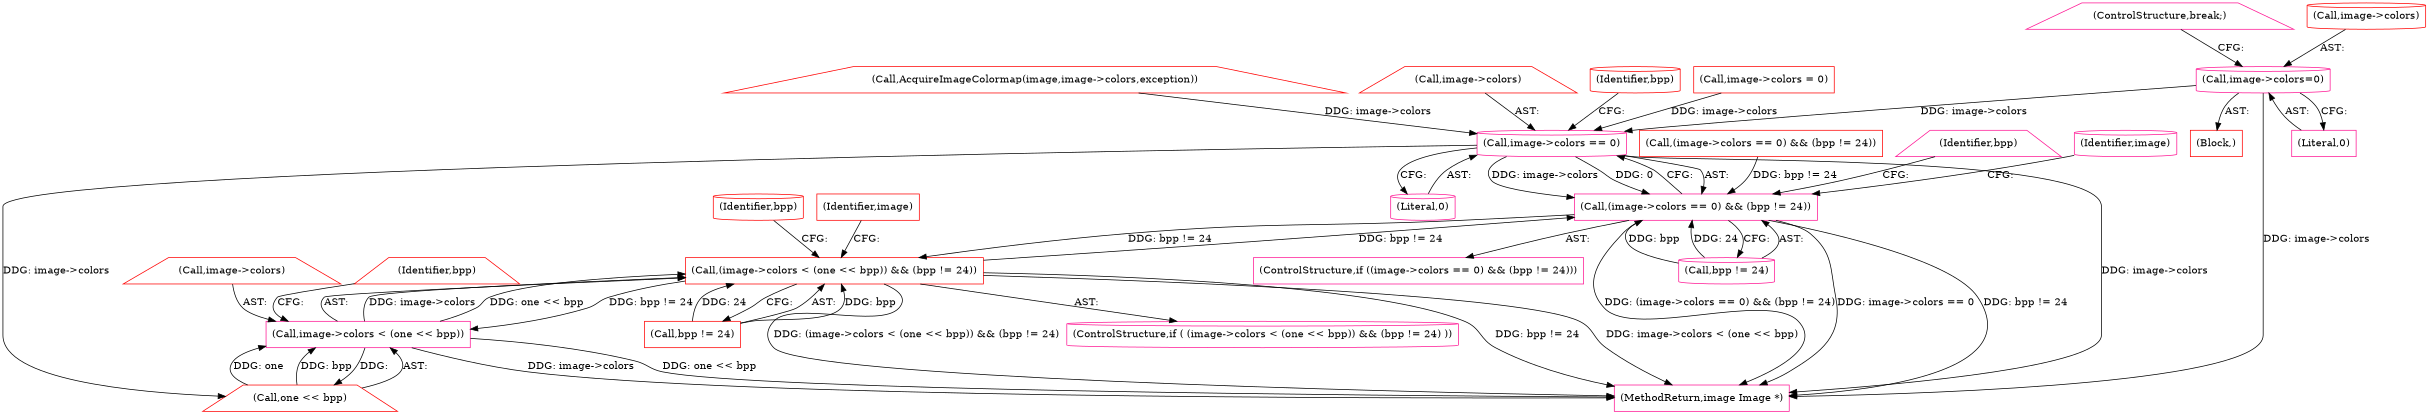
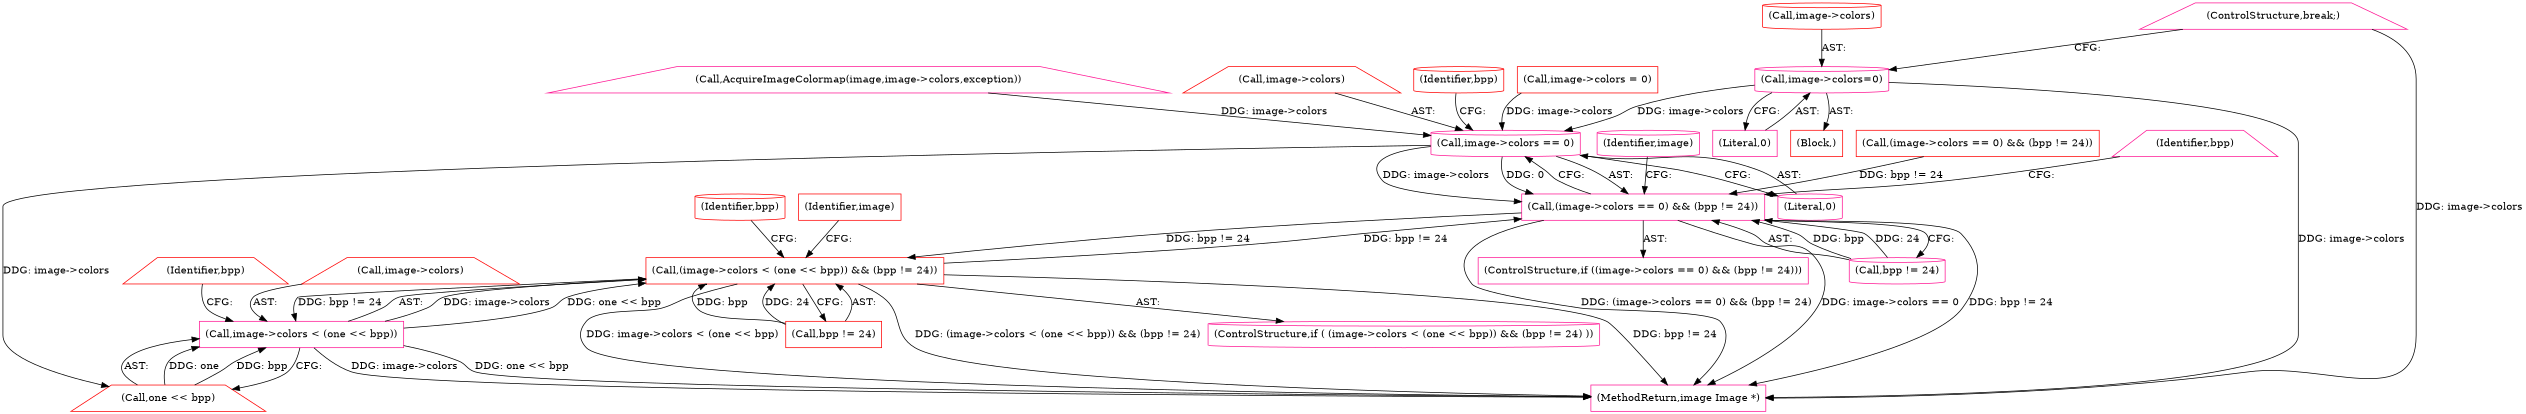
node "(Call,AcquireImageColormap(image,image->colors,exception))": color red -> deeppink
edge "(Call,image->colors == 0)" -> "(MethodReturn,image Image *)": now "(ControlStructure,break;)" -> "(MethodReturn,image Image *)"
edge "(Call,image->colors < (one << bpp))" -> "(Call,one << bpp)": label "DDG: " -> "CFG: "
